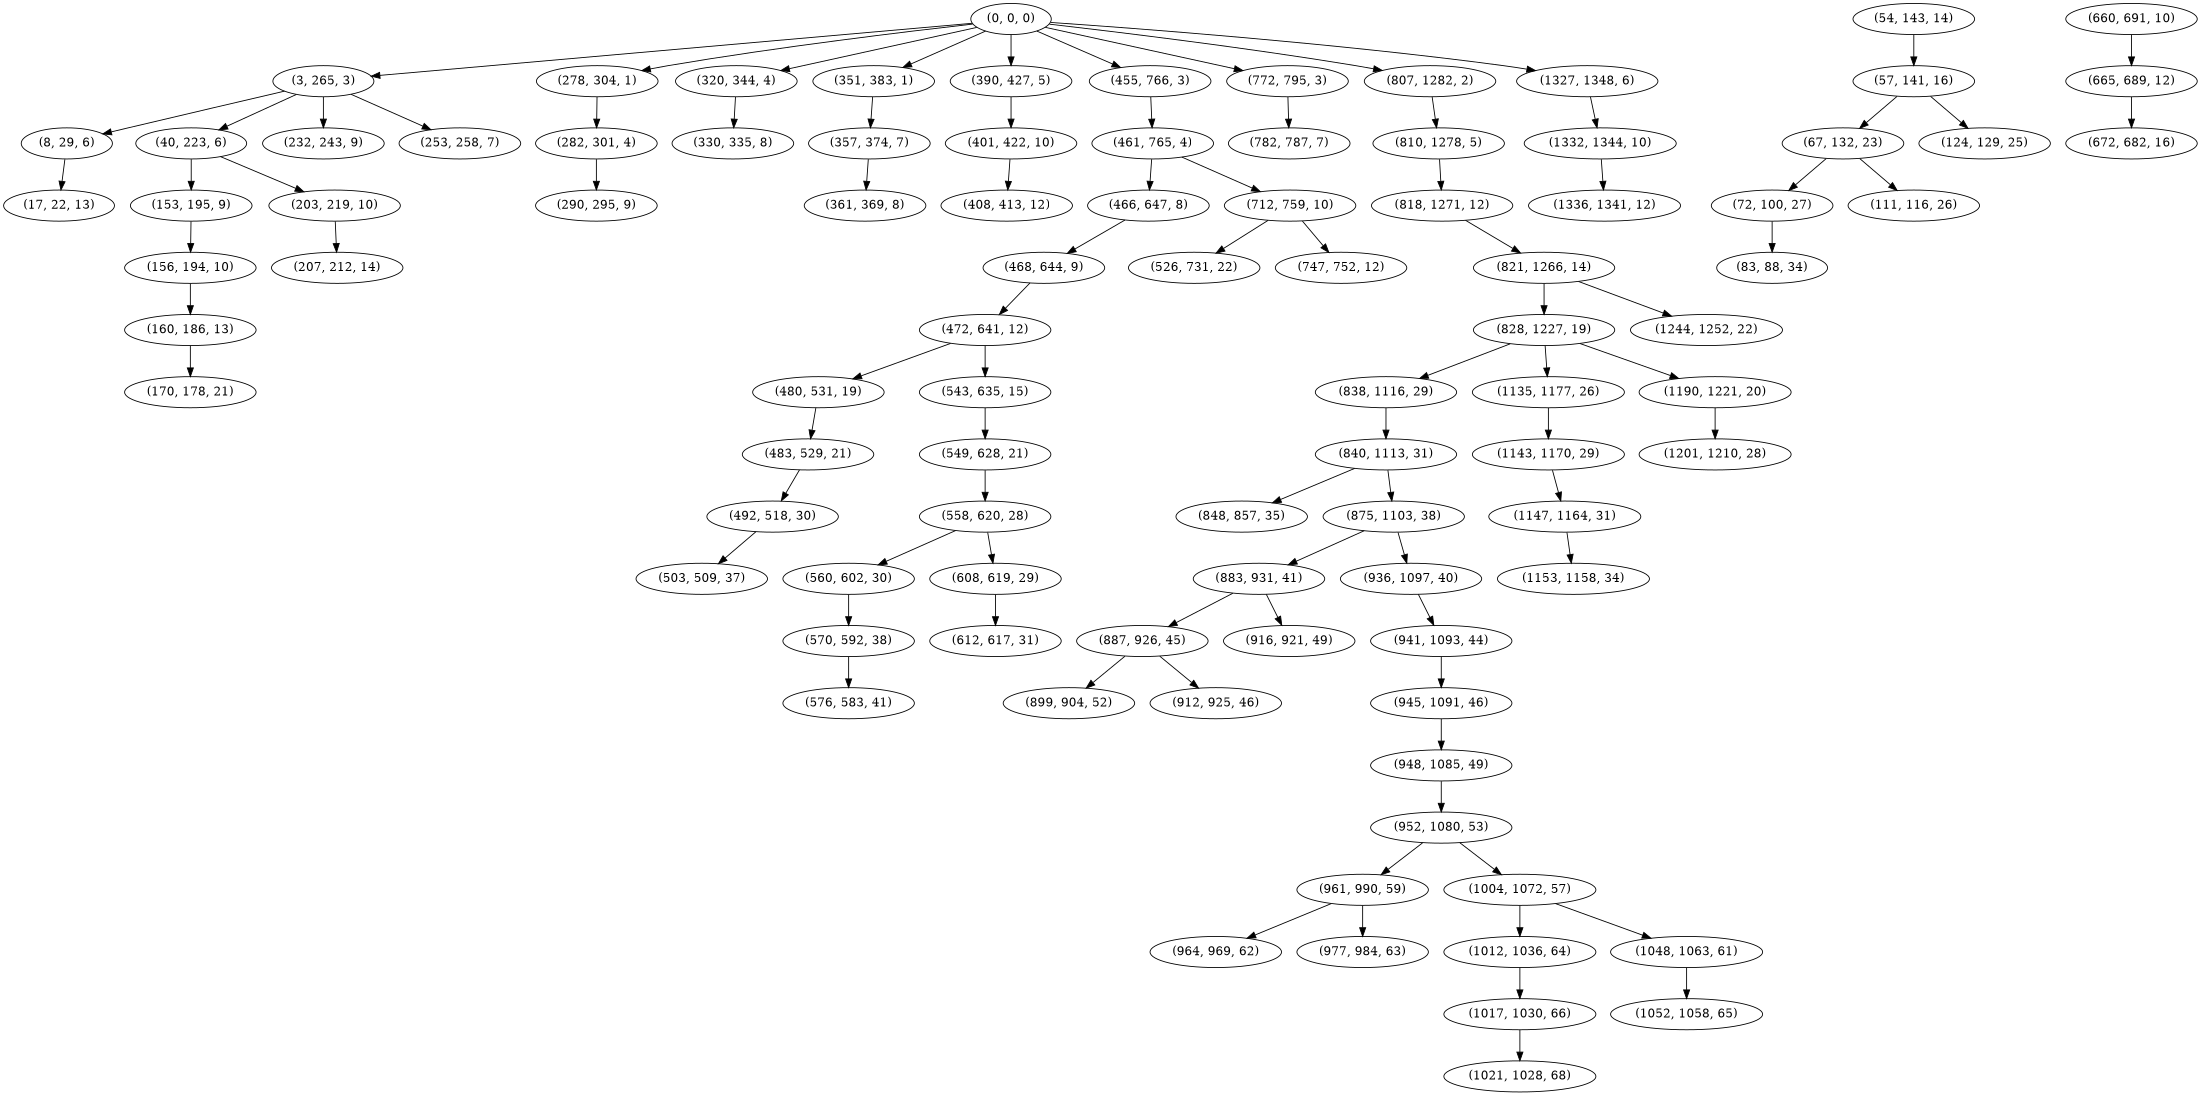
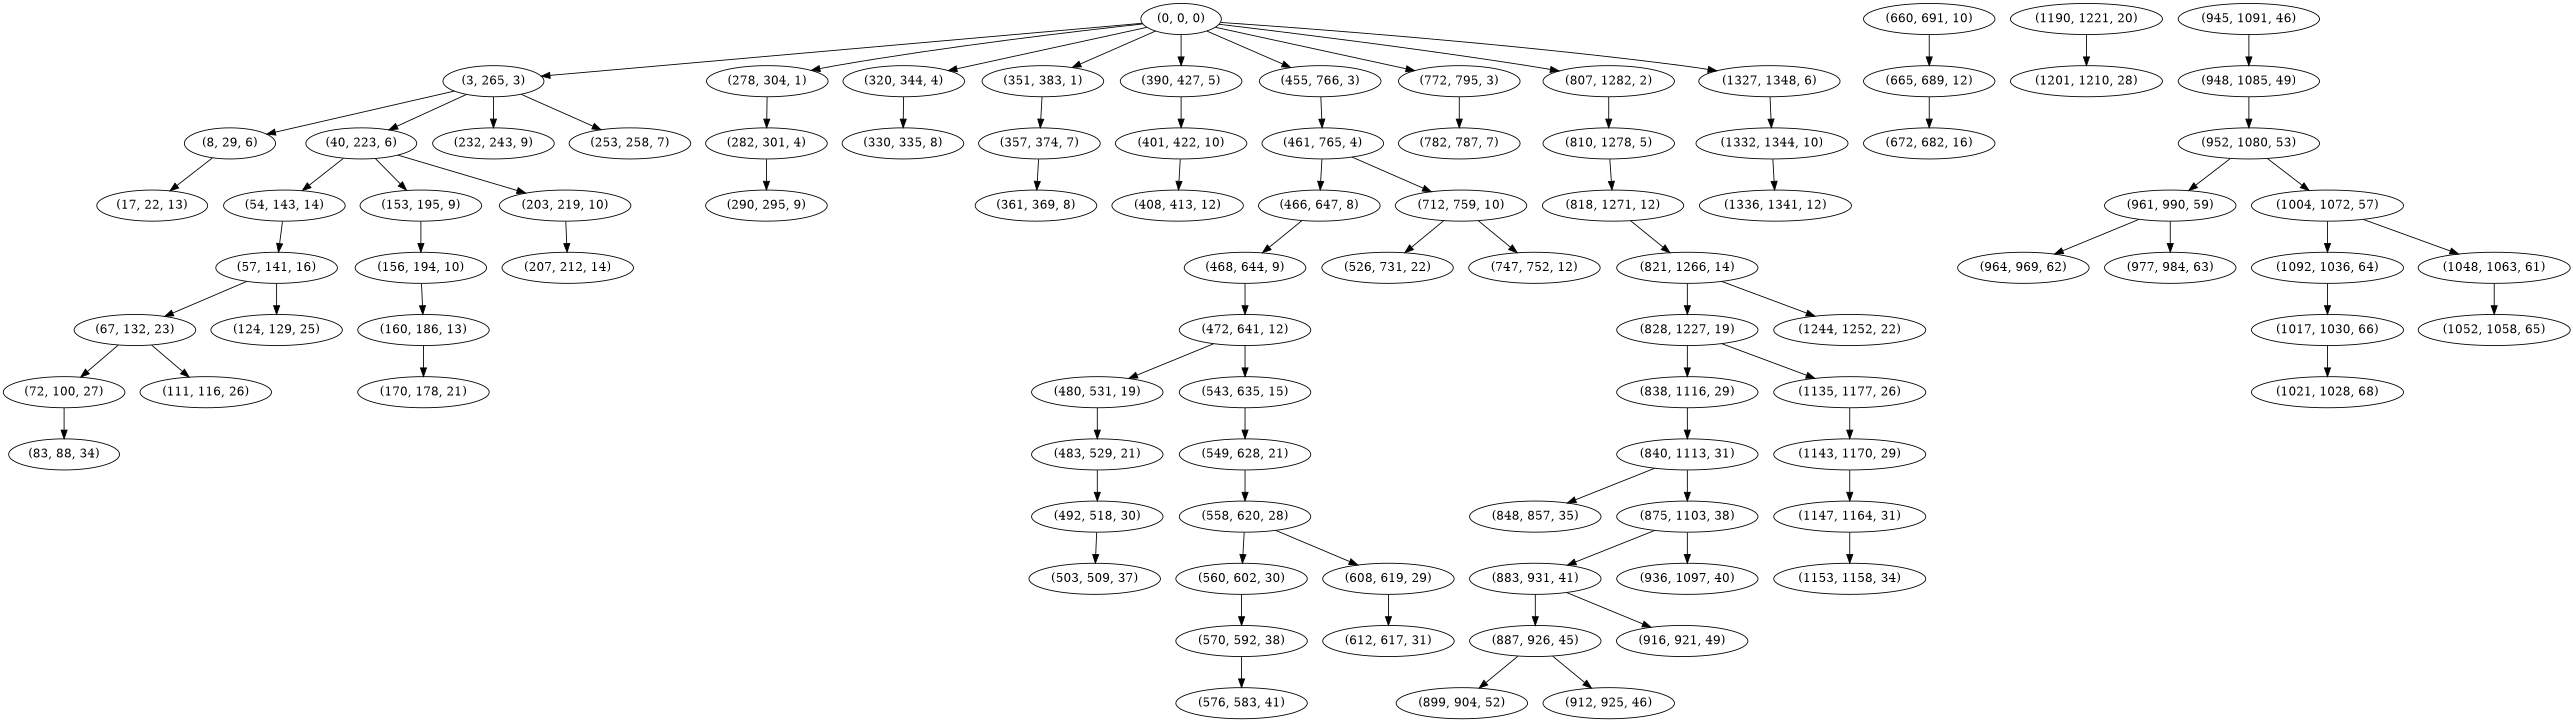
edge "(40, 223, 6)" -> "(54, 143, 14)": added
edge "(828, 1227, 19)" -> "(1190, 1221, 20)": removed
node "(941, 1093, 44)": removed
node "(1012, 1036, 64)": label "(1012, 1036, 64)" -> "(1092, 1036, 64)"
